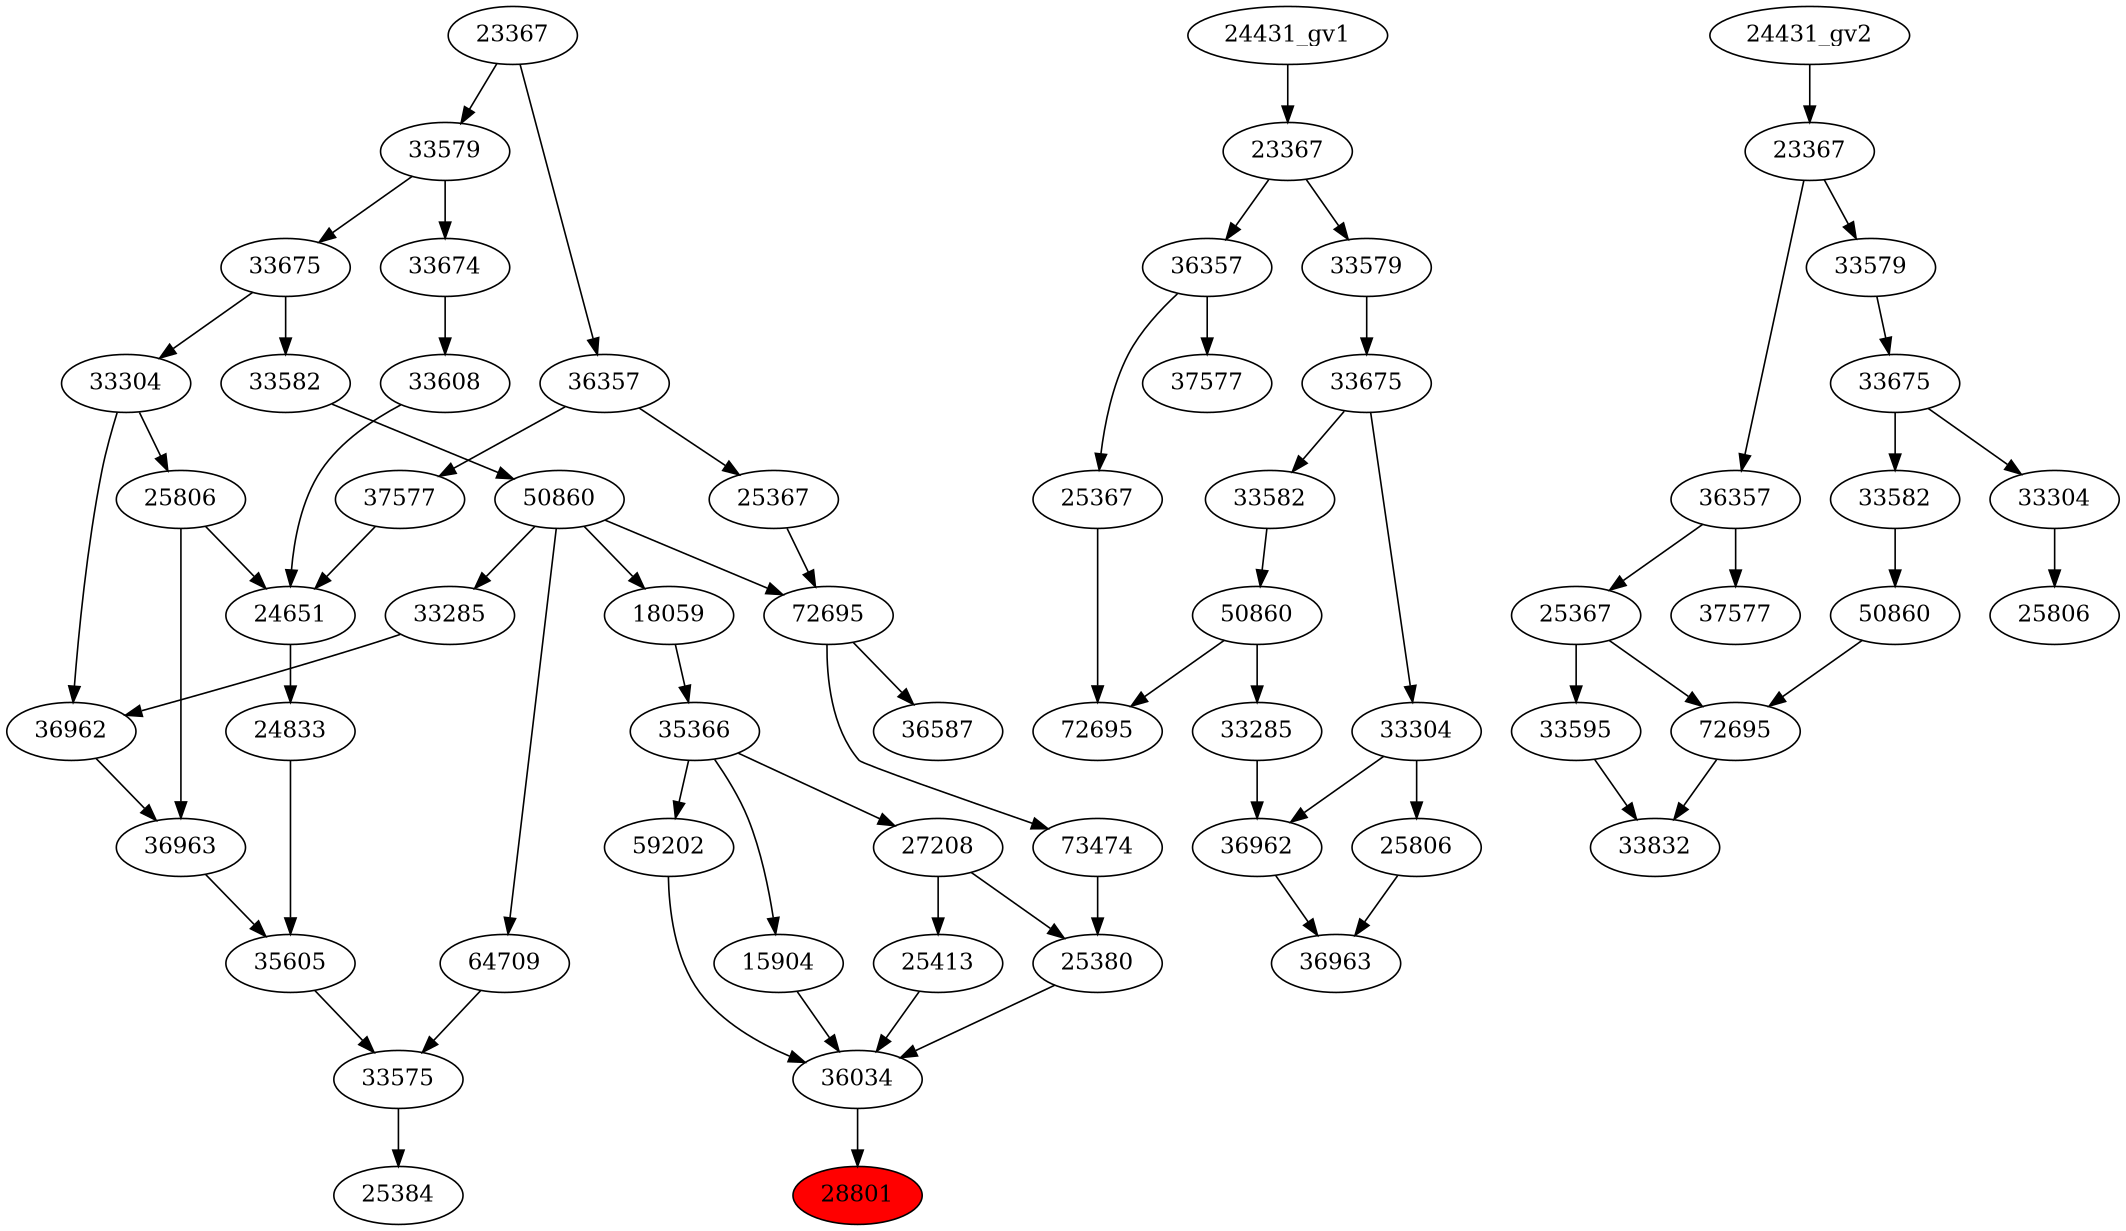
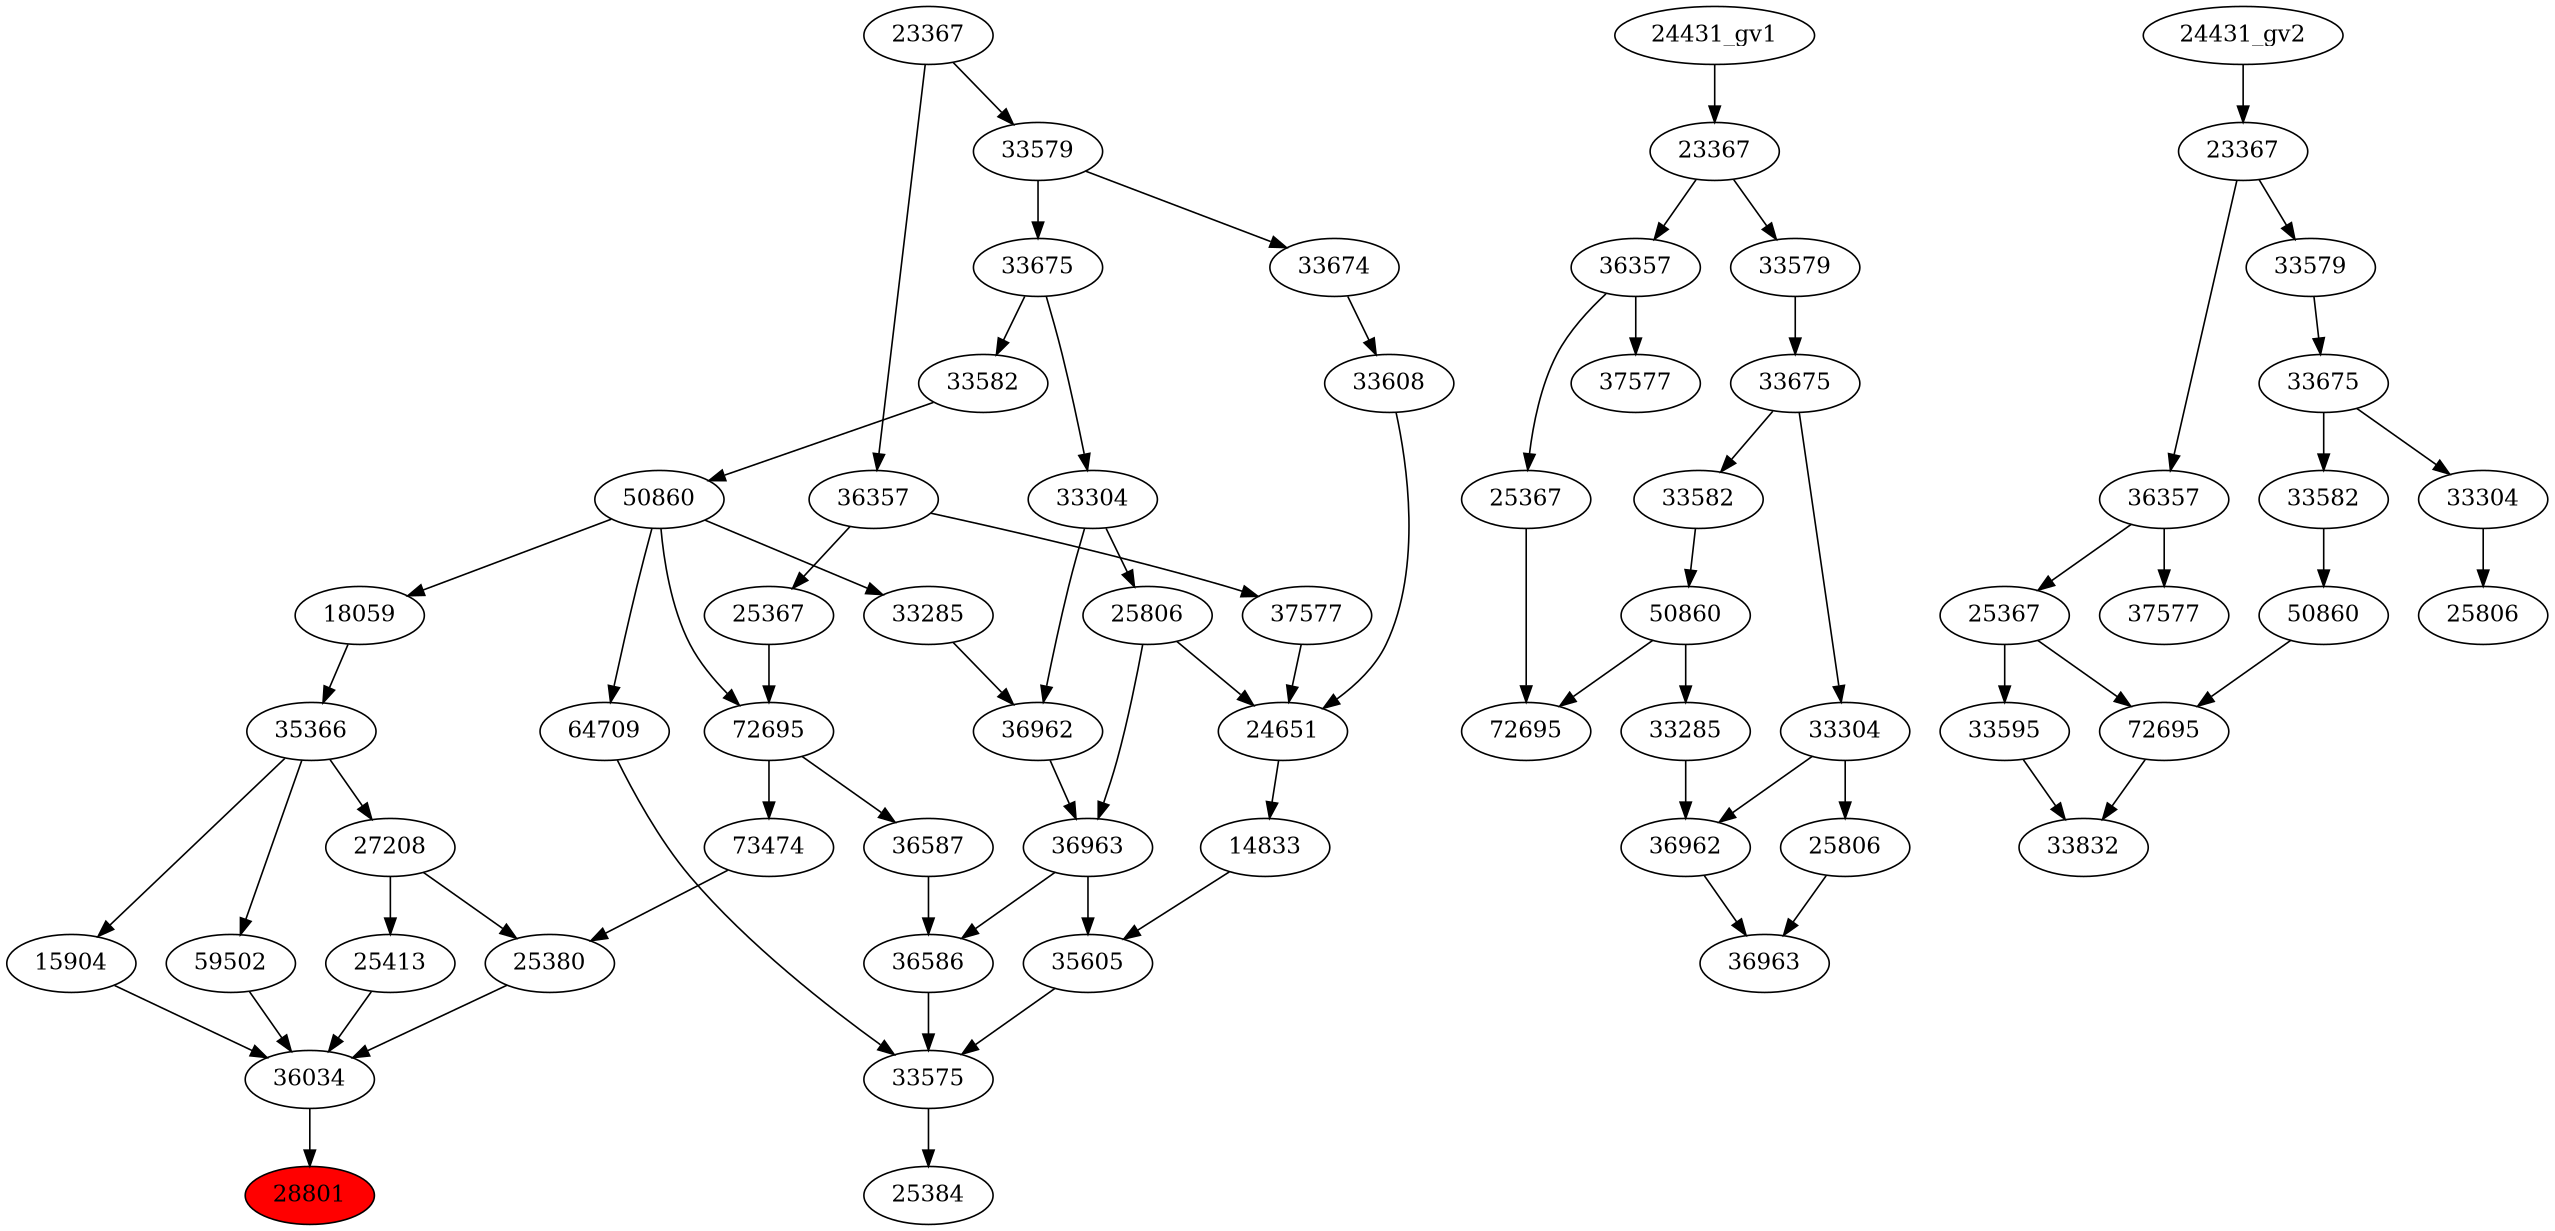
node "24833": label "24833" -> "14833"
node "59202": label "59202" -> "59502"
node "36586": added
